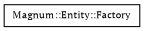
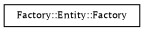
node "Magnum::Entity::Factory": label "Magnum::Entity::Factory" -> "Factory::Entity::Factory"
